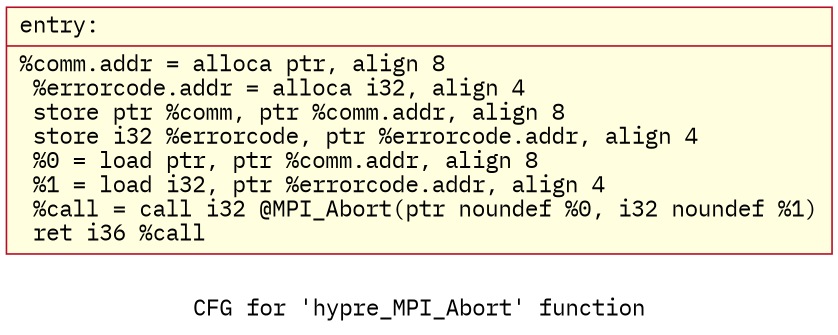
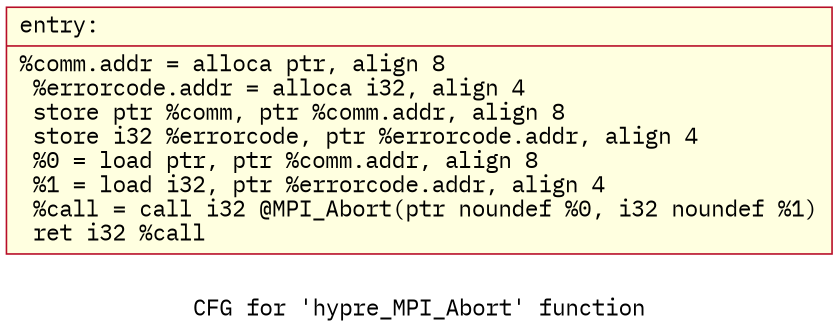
node "entry:": text "ret i36 %call" -> "ret i32 %call"
